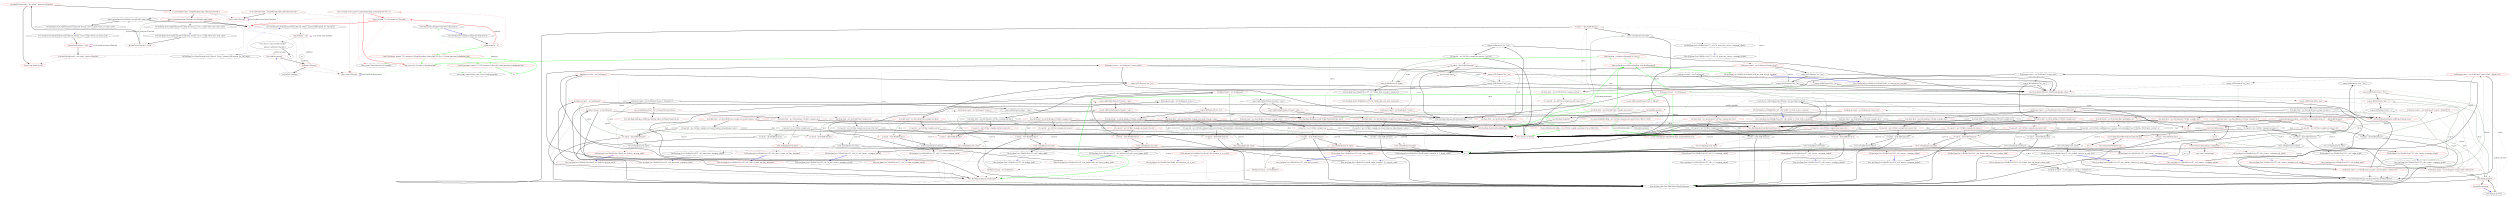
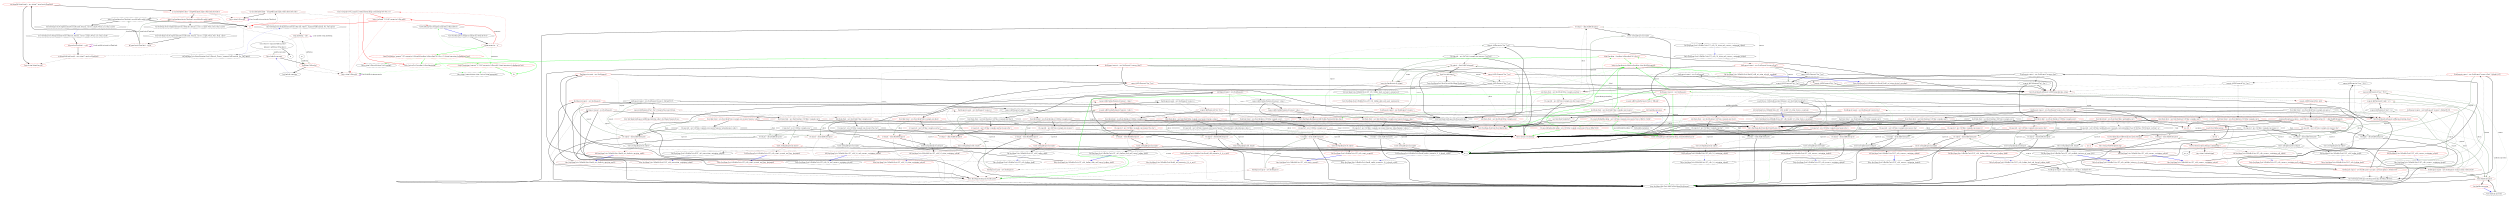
node "Entry RestSharp.RestClient.Execute(RestSharp.IRestRequest)": added
